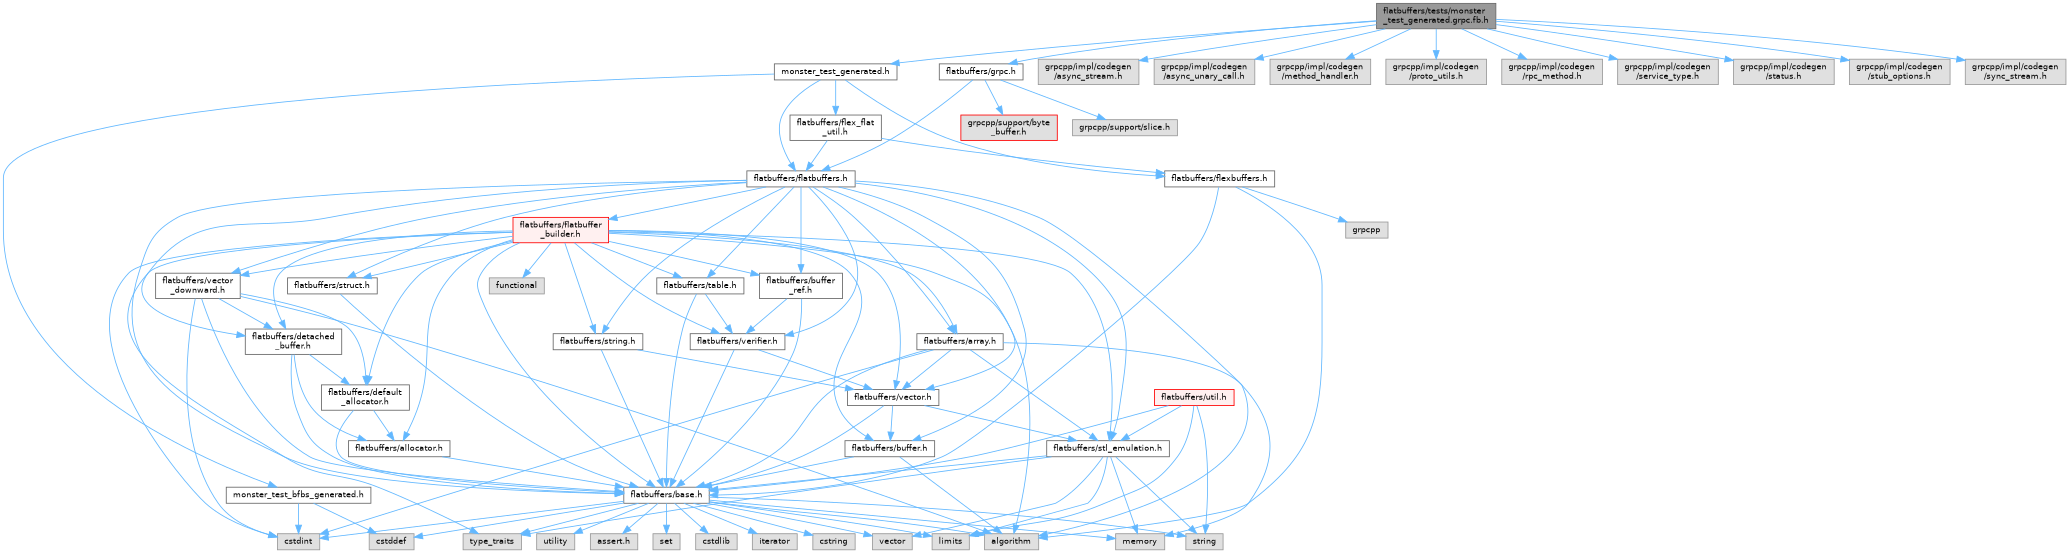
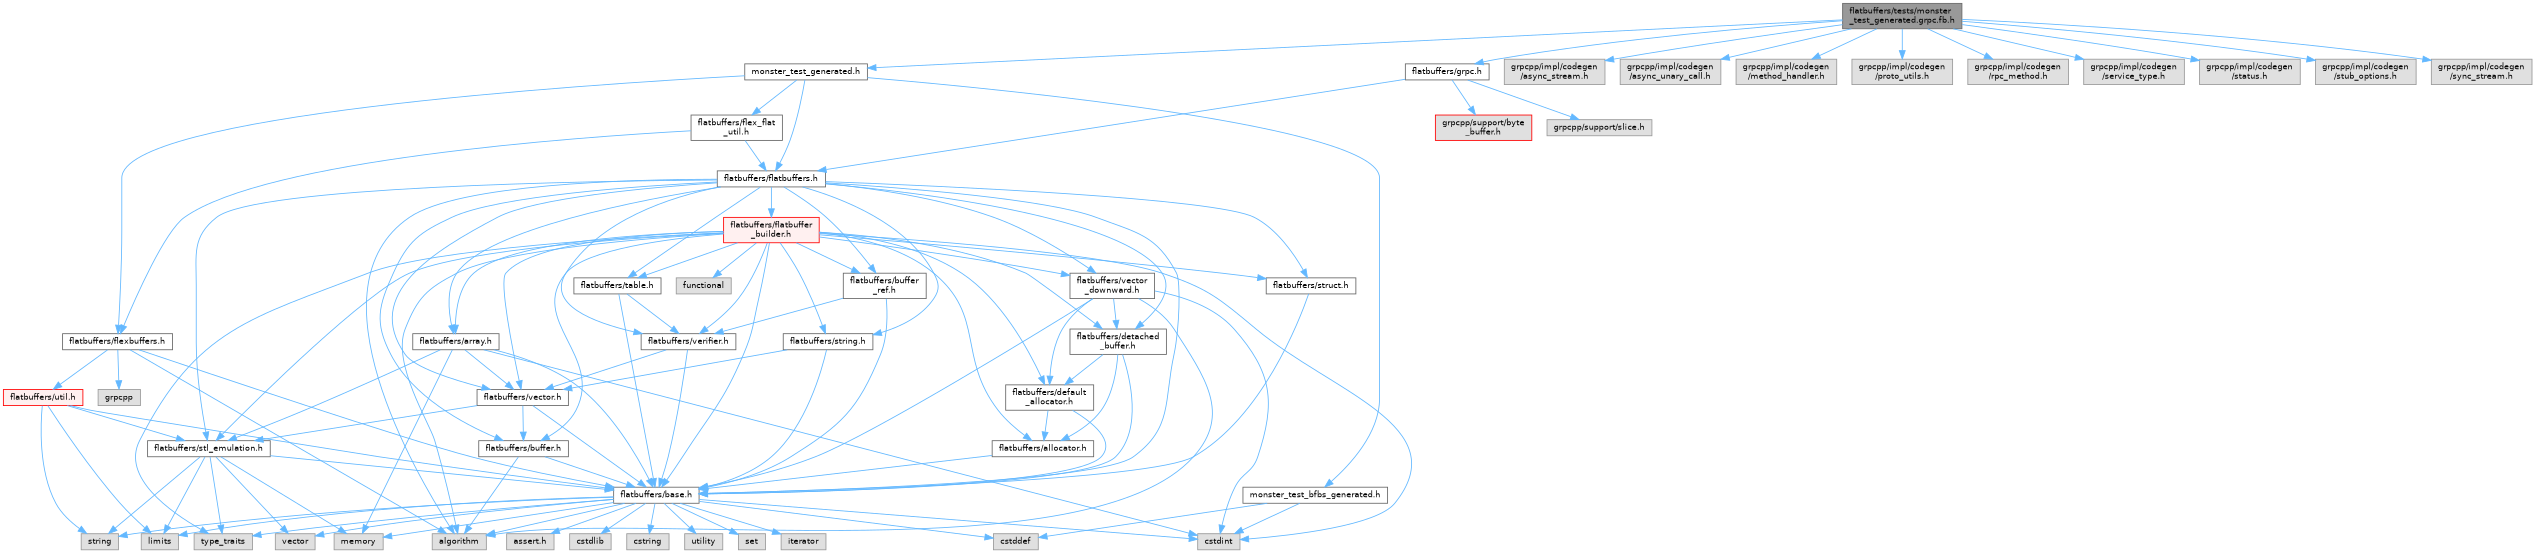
edge "flatbuffers/flexbuffers.h" -> "flatbuffers/util.h": added
